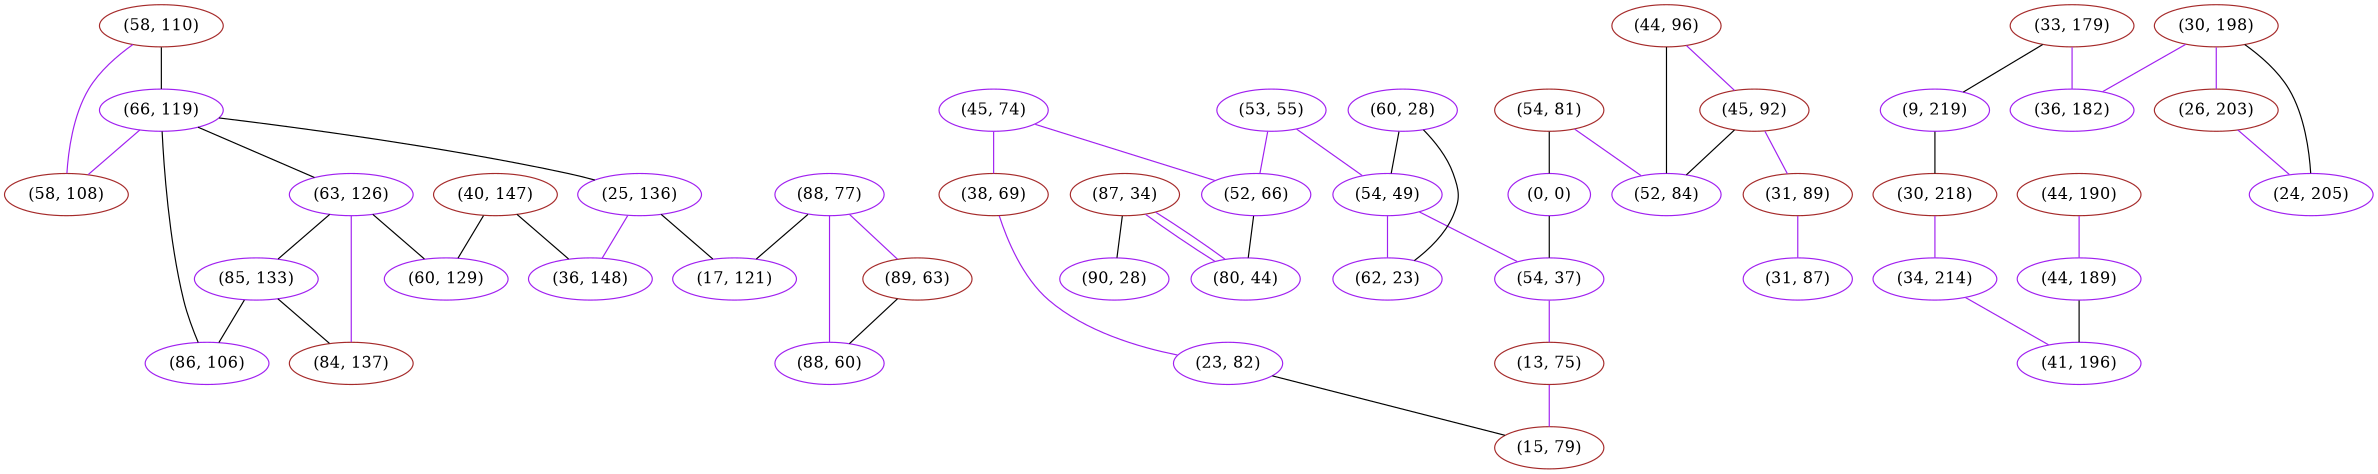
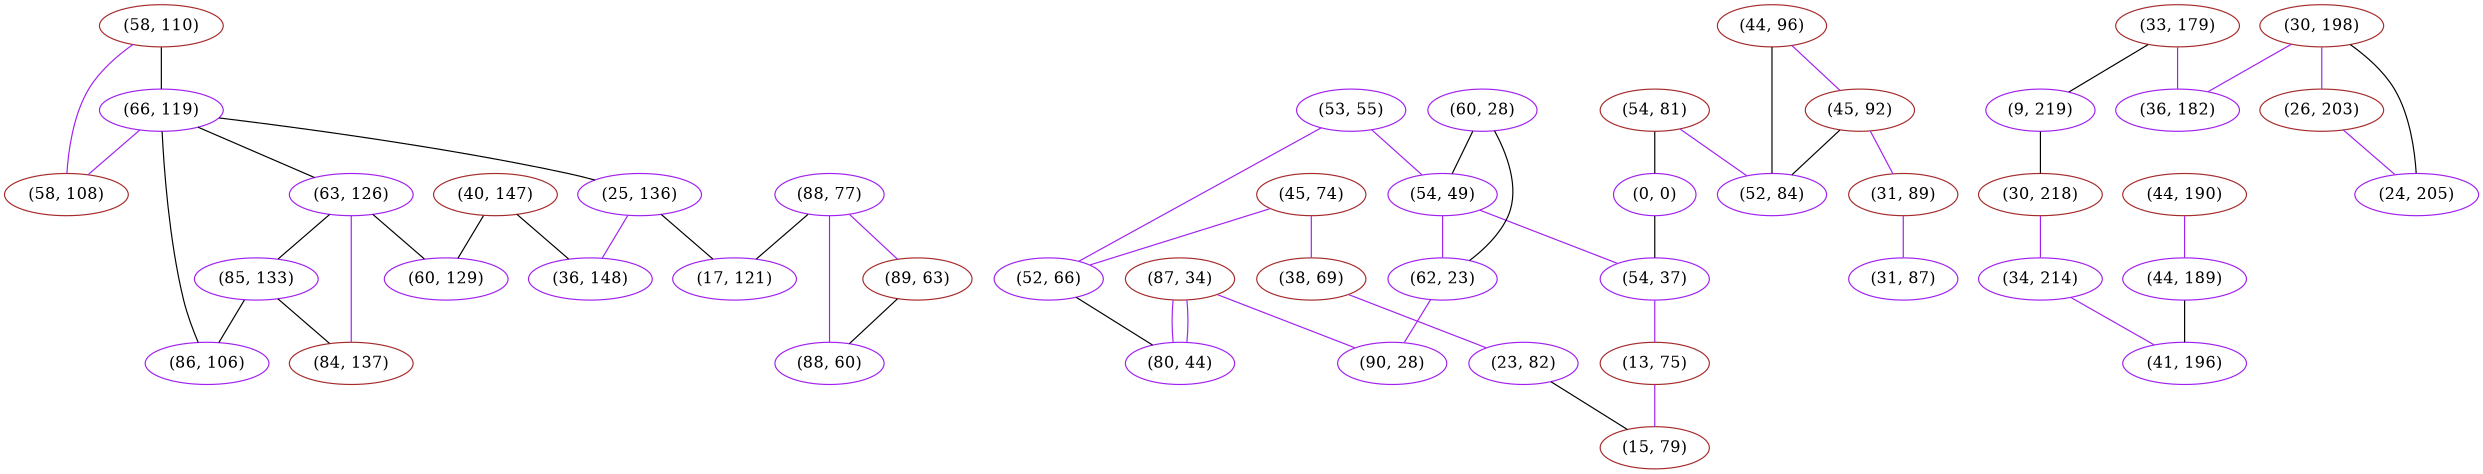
node "(45, 74)": color purple -> brown
edge "(87, 34)" -- "(90, 28)": color black -> purple
edge "(62, 23)" -- "(90, 28)": added
